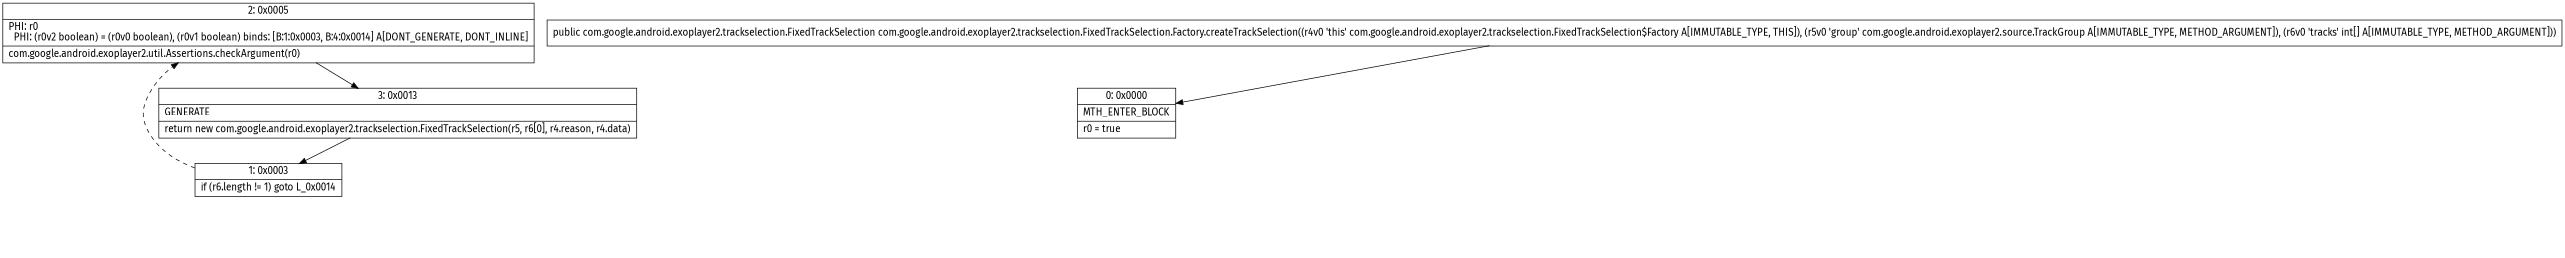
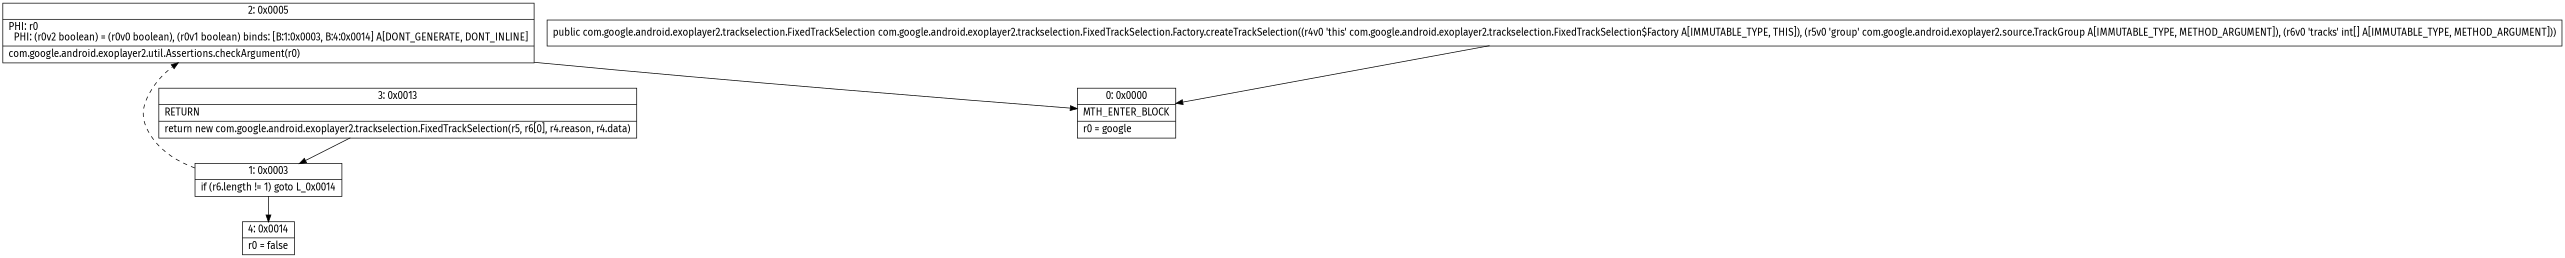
edge "2: 0x0005" -> "3: 0x0013": now "2: 0x0005" -> "0: 0x0000"
node "3: 0x0013": text "GENERATE" -> "RETURN"
node "0: 0x0000": text "r0 = true" -> "r0 = google"
node "4: 0x0014": added
